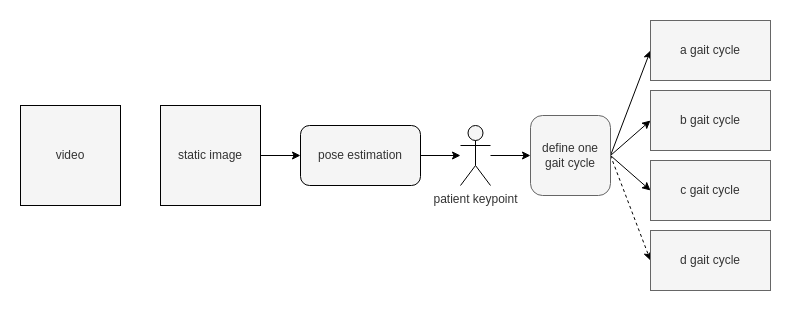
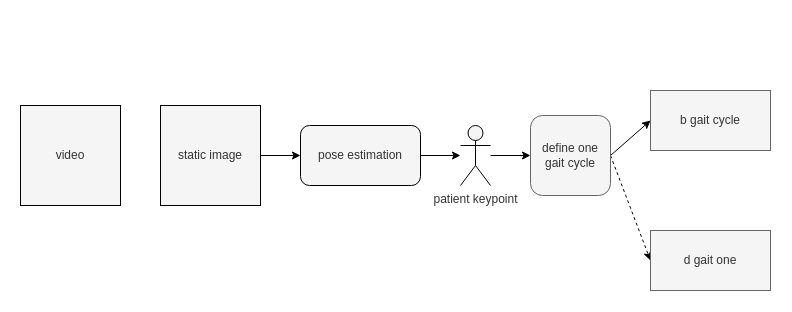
node "a gait cycle": removed
edge "define one gait cycle" -> "a gait cycle": removed
edge "define one gait cycle" -> "c gait cycle": removed
node "c gait cycle": removed
node "d gait cycle": label "d gait cycle" -> "d gait one"
